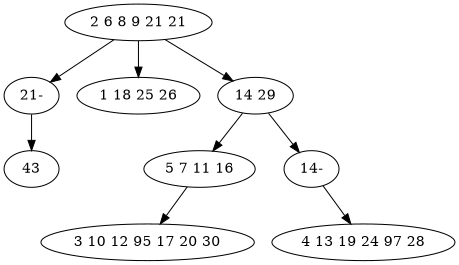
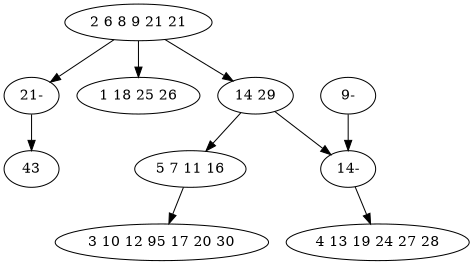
node "9-": added
node "4 13 19 24 97 28": label "4 13 19 24 97 28" -> "4 13 19 24 27 28"
